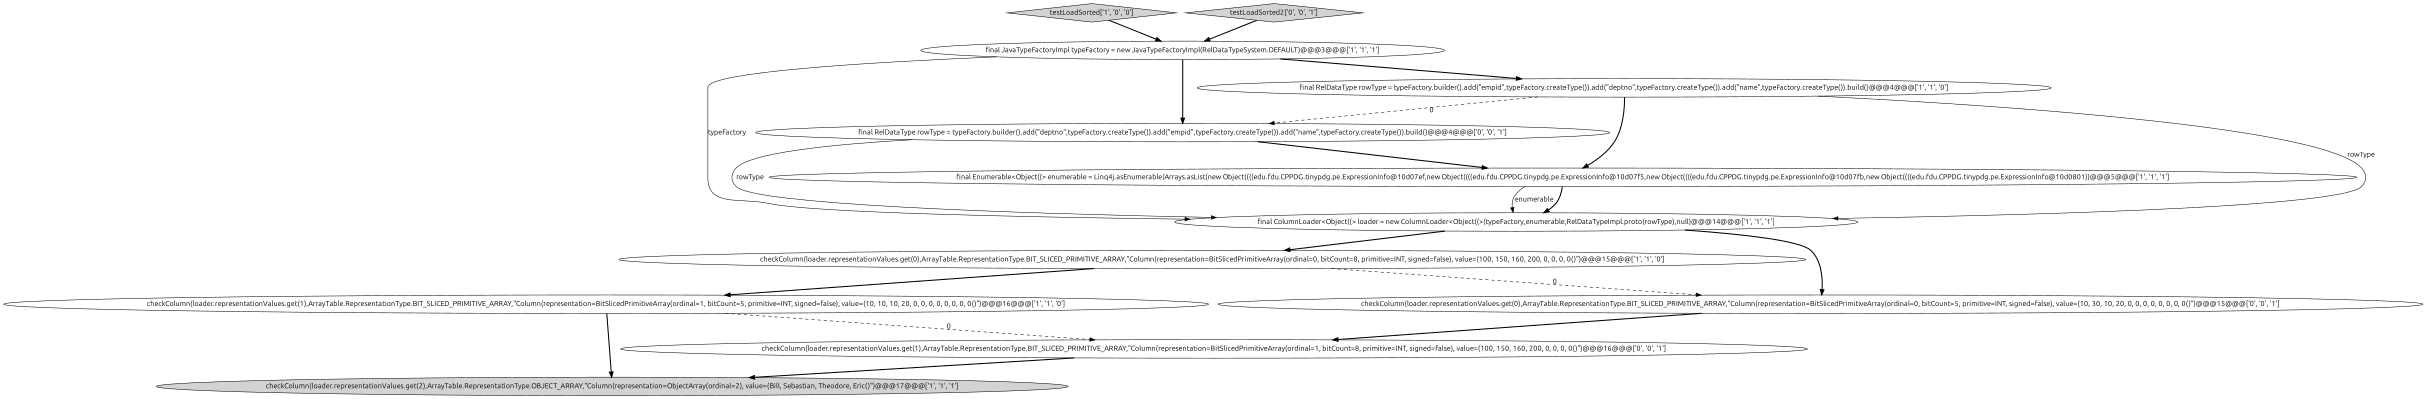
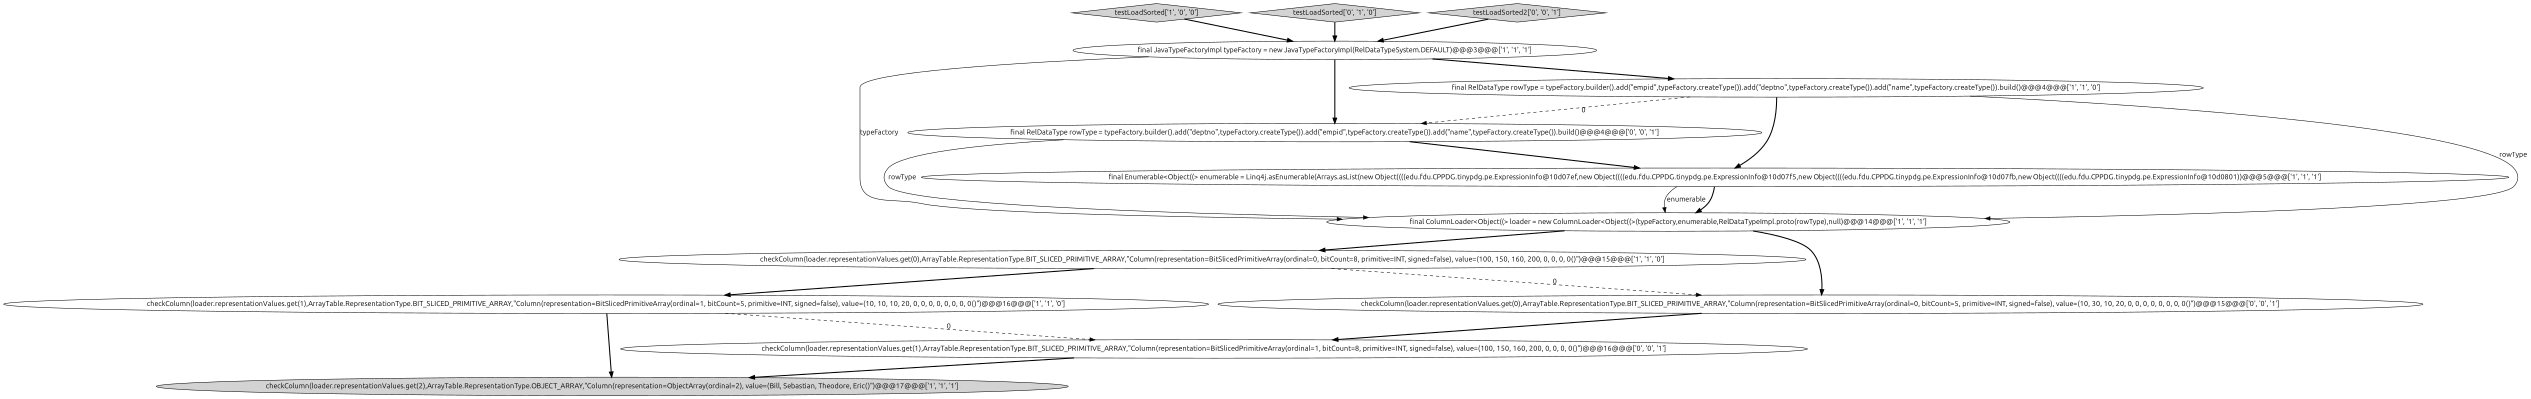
node "testLoadSorted['0', '1', '0']": added
